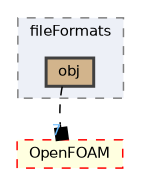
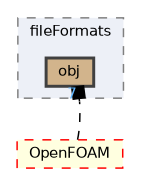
edge "obj" -> "OpenFOAM": reversed
